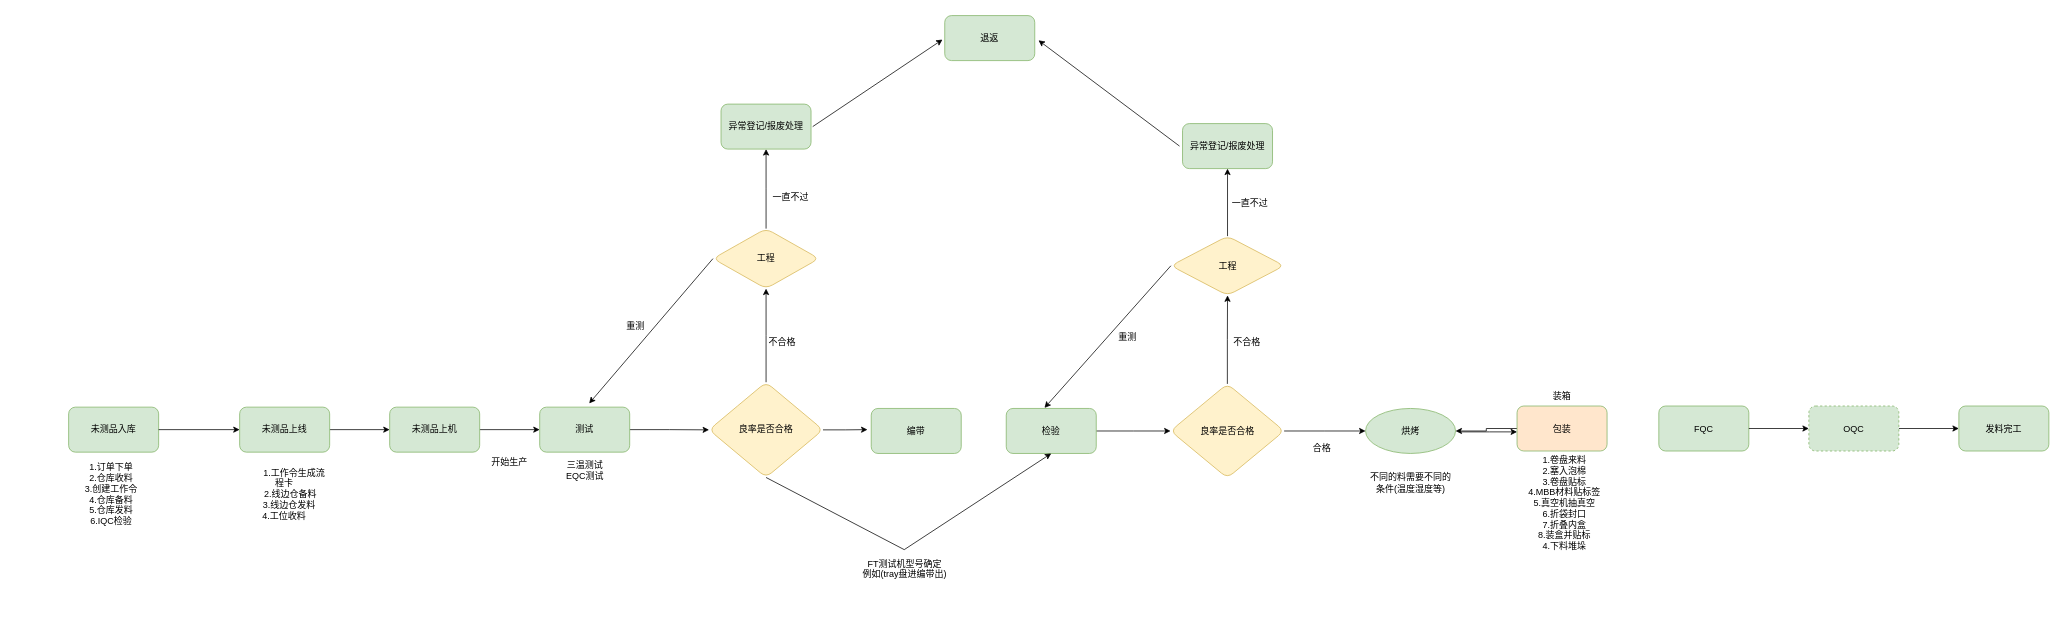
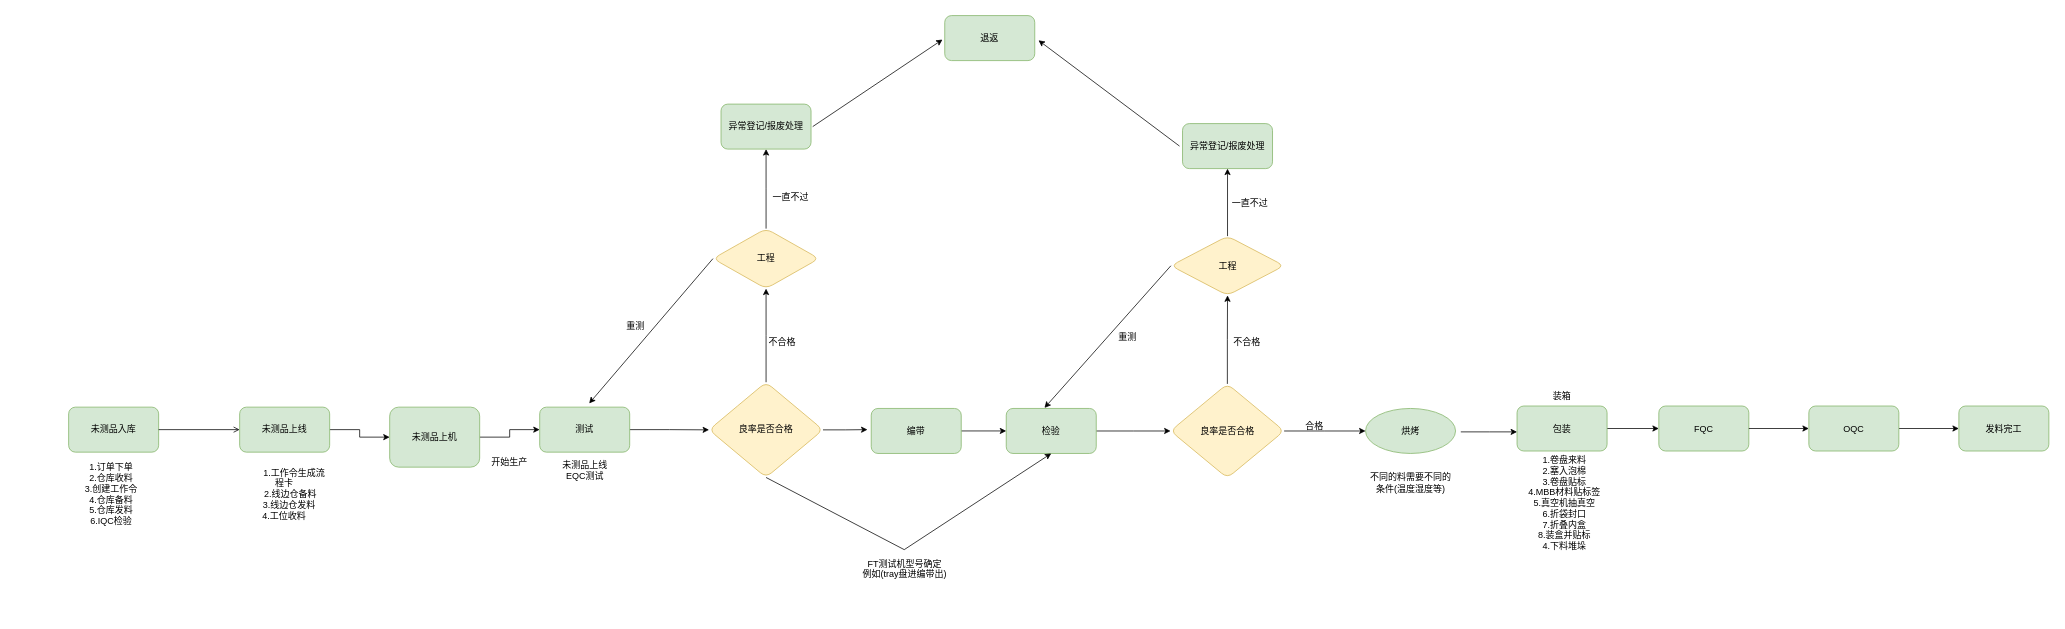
edge "包装" -> "烘烤": now "包装" -> "FQC"
node "包装": fillcolor #ffe6cc -> #d5e8d4
node "OQC": style dashed -> solid
edge "未测品入库" -> "未测品上线": arrowhead classic -> open
node "未测品上机": size 90x45 -> 90x60
edge "编带" -> "检验": added
node "合格": moved (1322, 448) -> (1314, 426)
node "三温测试 EQC测试": label "三温测试 EQC测试" -> "未测品上线 EQC测试"
